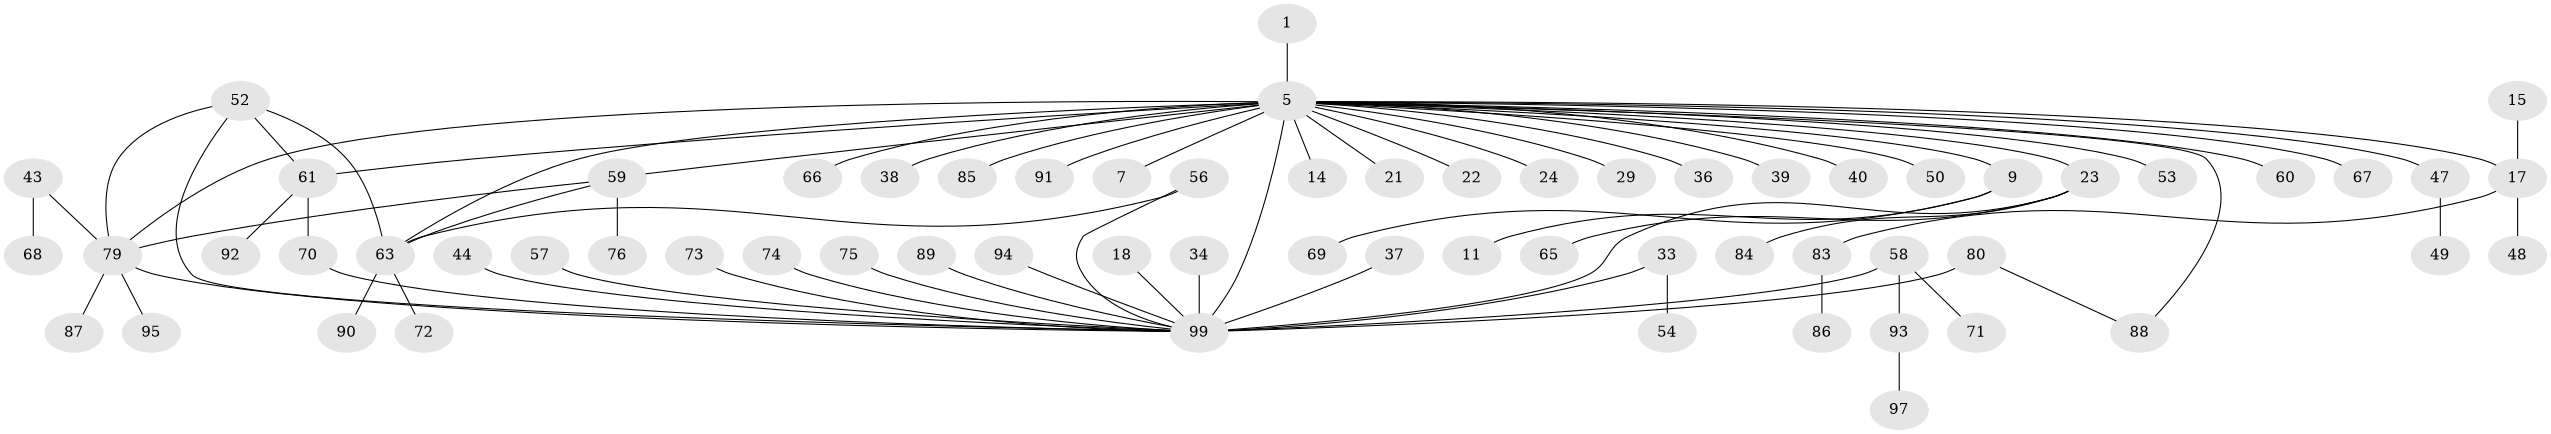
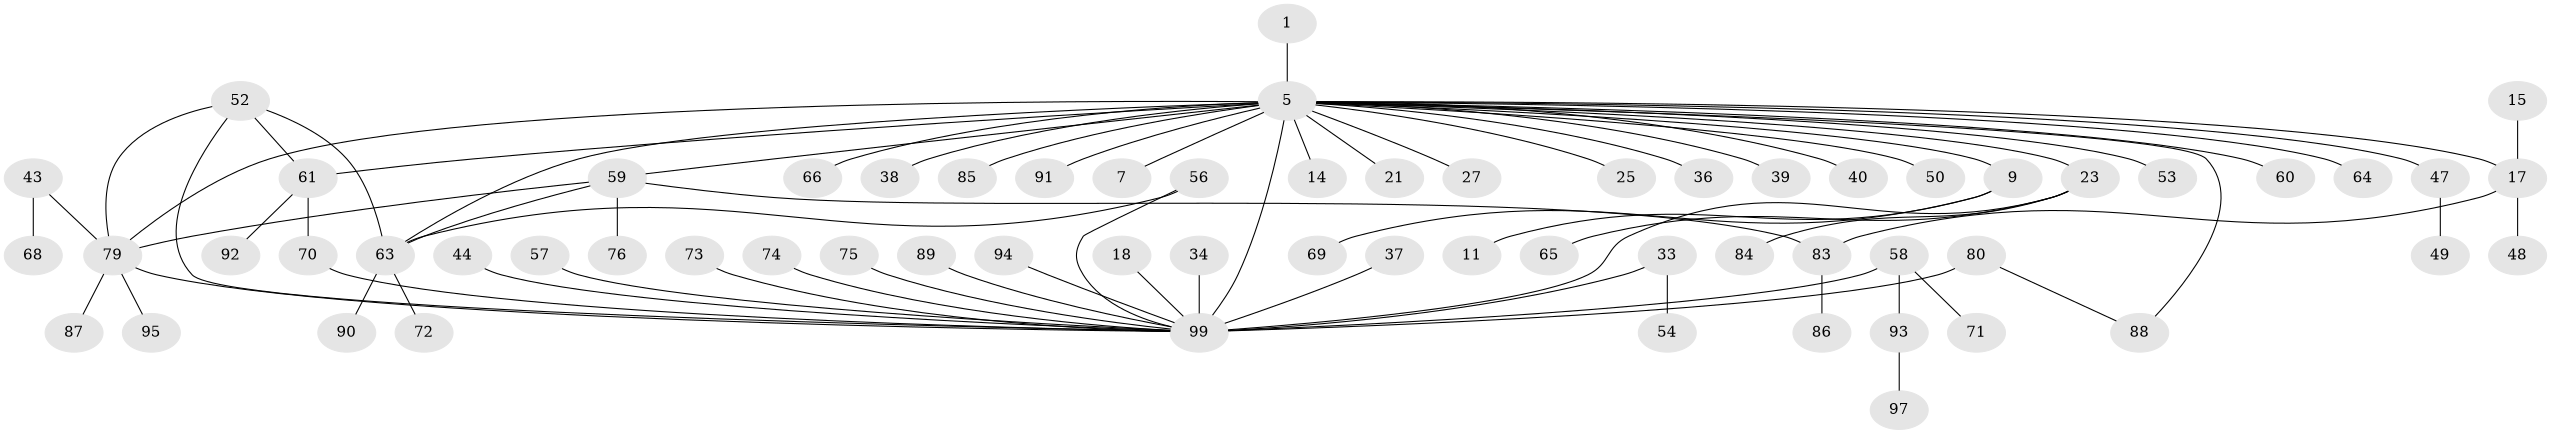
node "22": label "22" -> "27"
node "24": removed
node "29": label "29" -> "25"
node "67": label "67" -> "64"
edge "59" -- "83": added
